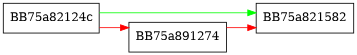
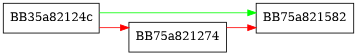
node "BB75a82124c": label "BB75a82124c" -> "BB35a82124c"
node "BB75a891274": label "BB75a891274" -> "BB75a821274"
